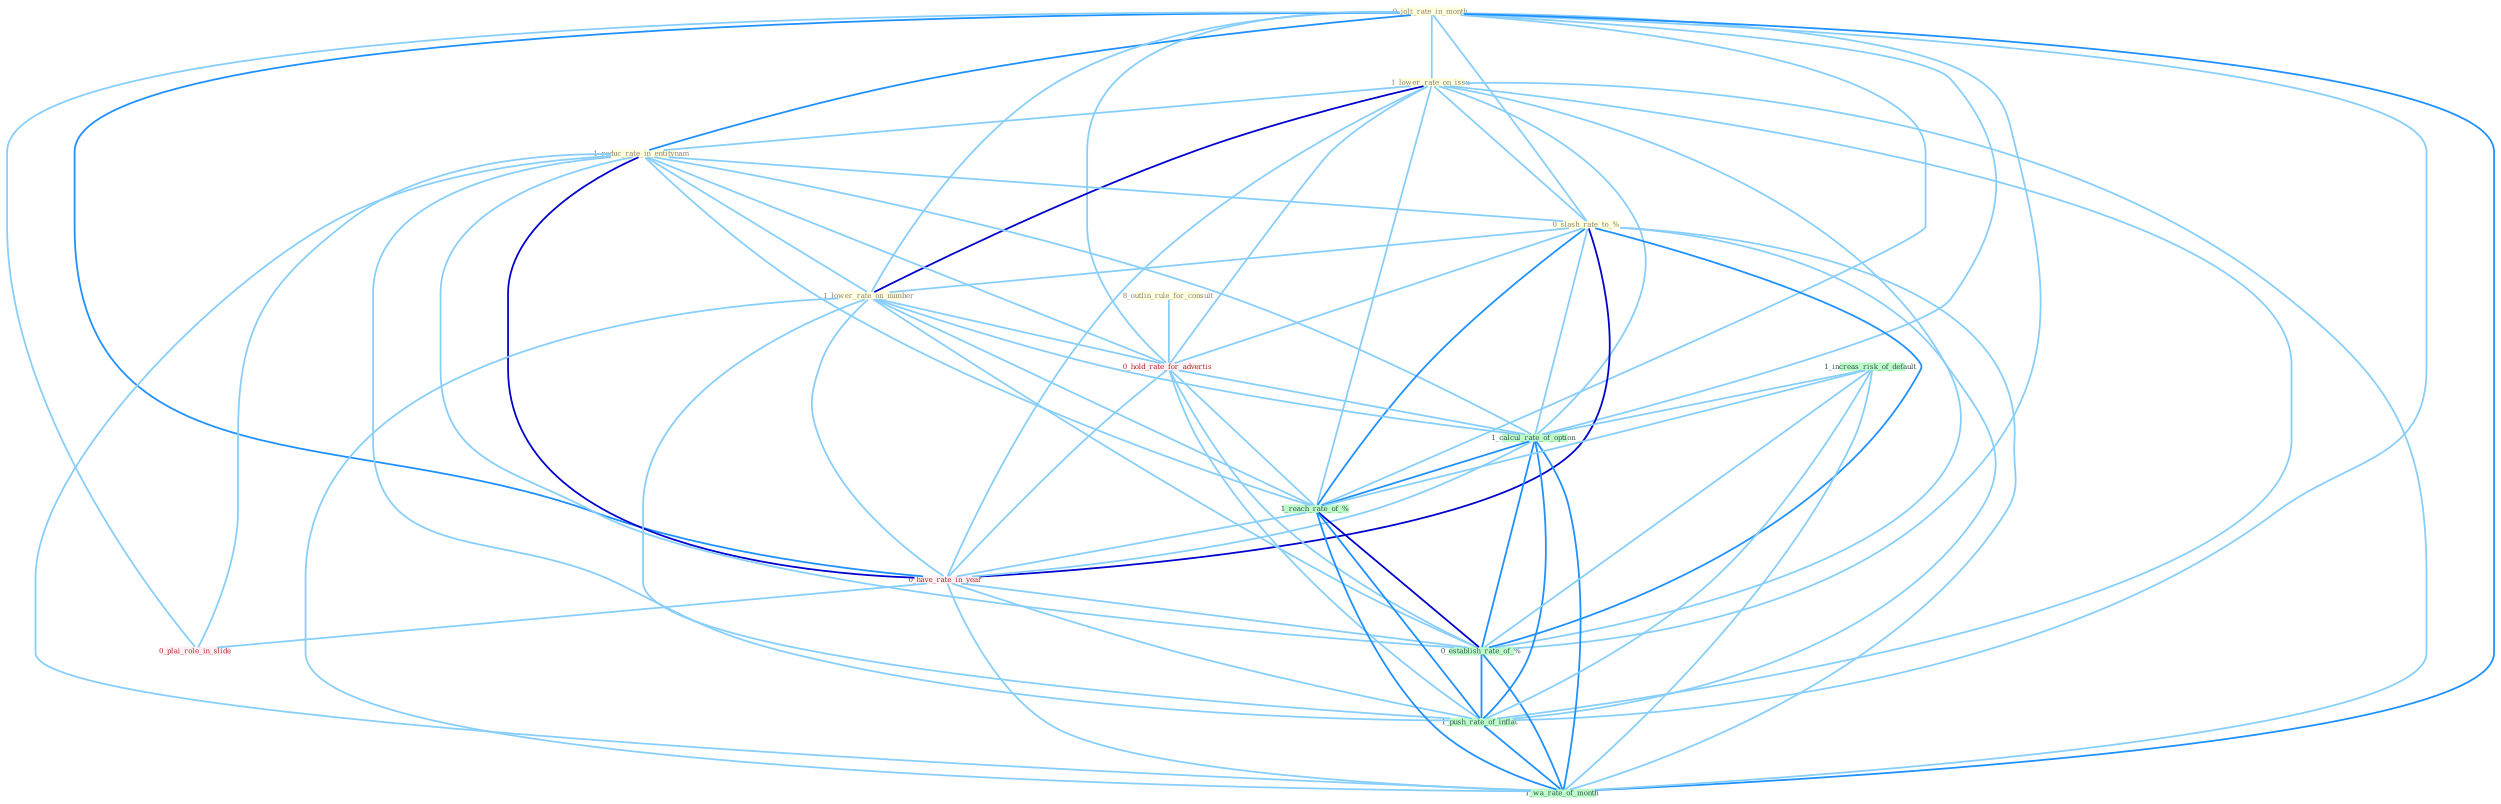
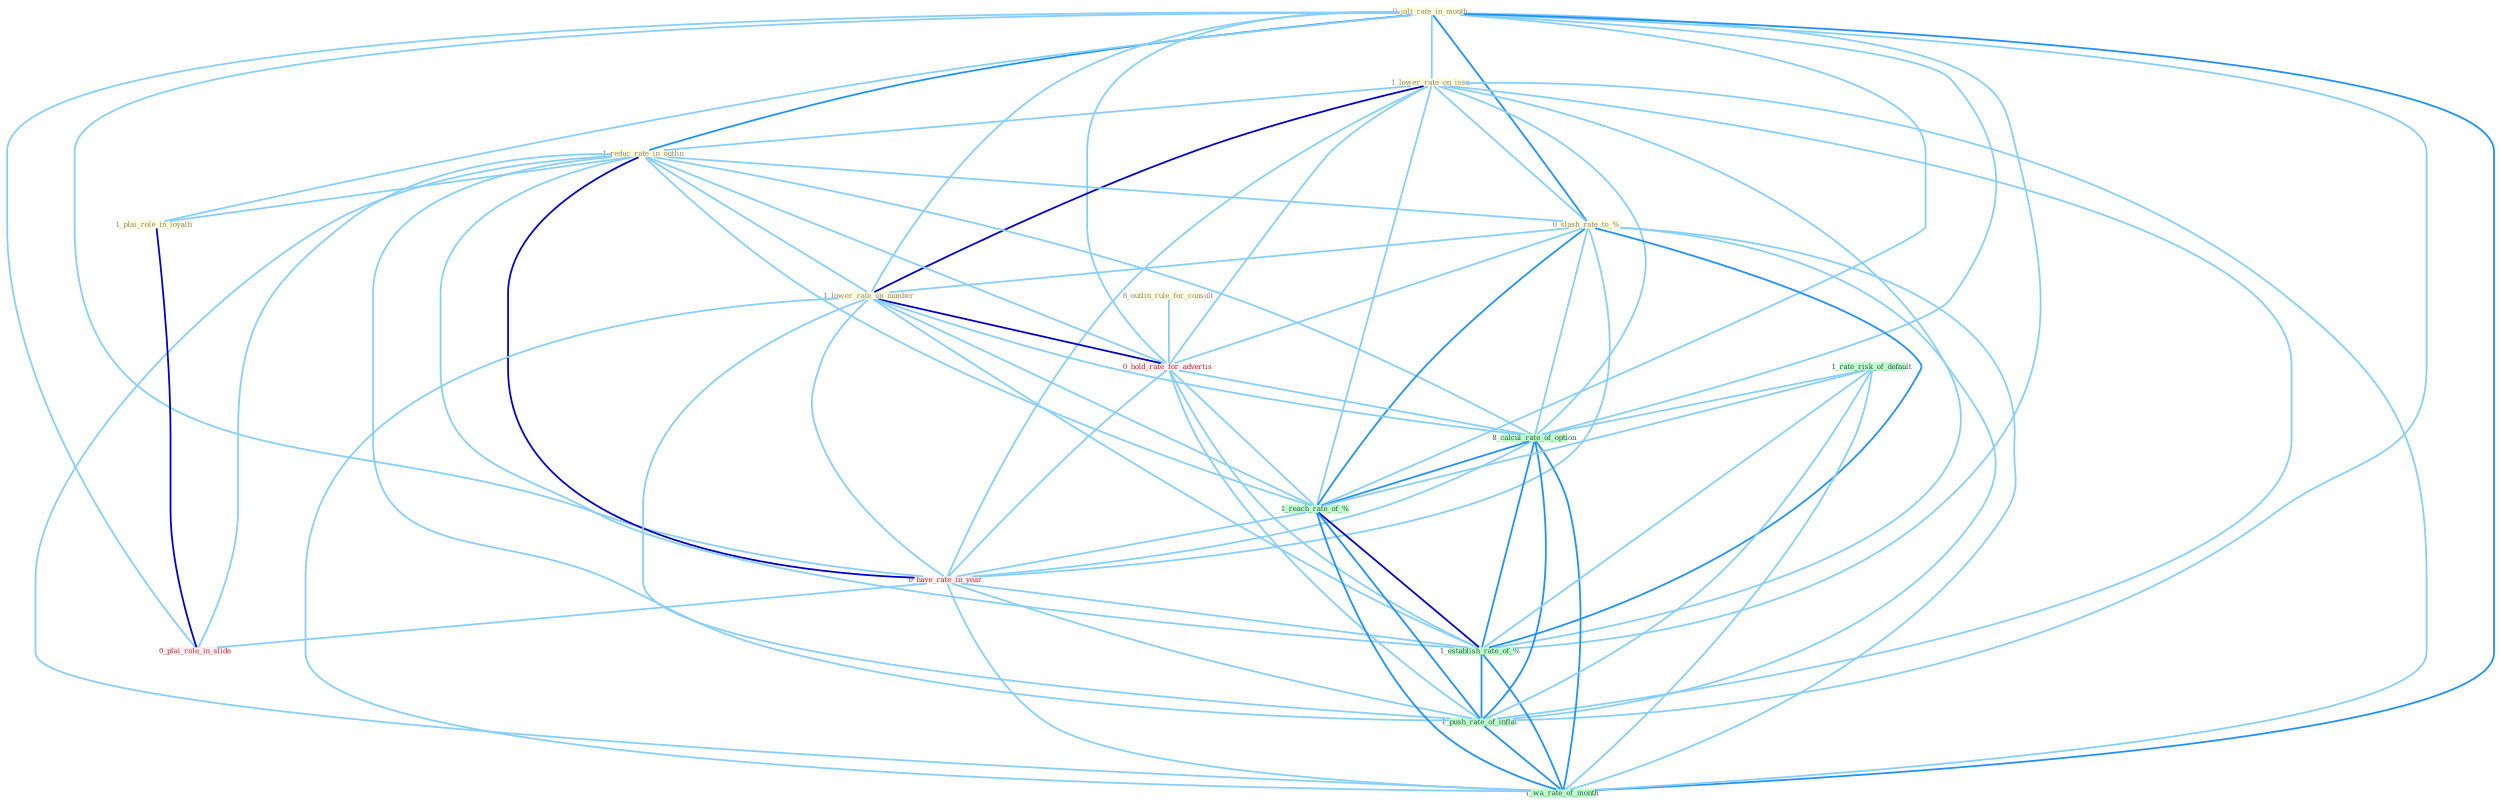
edge "0_jolt_rate_in_month" -- "0_have_rate_in_year": color #1e90ff -> #87cefa
edge "0_jolt_rate_in_month" -- "0_slash_rate_to_%": color #87cefa -> #1e90ff
node "1_reduc_rate_in_entitynam": label "1_reduc_rate_in_entitynam" -> "1_reduc_rate_in_outlin"
node "1_plai_role_in_loyalti": added
edge "1_lower_rate_on_number" -- "0_hold_rate_for_advertis": color #87cefa -> #0000cd
node "1_increas_risk_of_default": label "1_increas_risk_of_default" -> "1_rate_risk_of_default"
node "1_calcul_rate_of_option": label "1_calcul_rate_of_option" -> "8_calcul_rate_of_option"
edge "0_slash_rate_to_%" -- "0_have_rate_in_year": color #0000cd -> #87cefa
node "0_establish_rate_of_%": label "0_establish_rate_of_%" -> "1_establish_rate_of_%"
